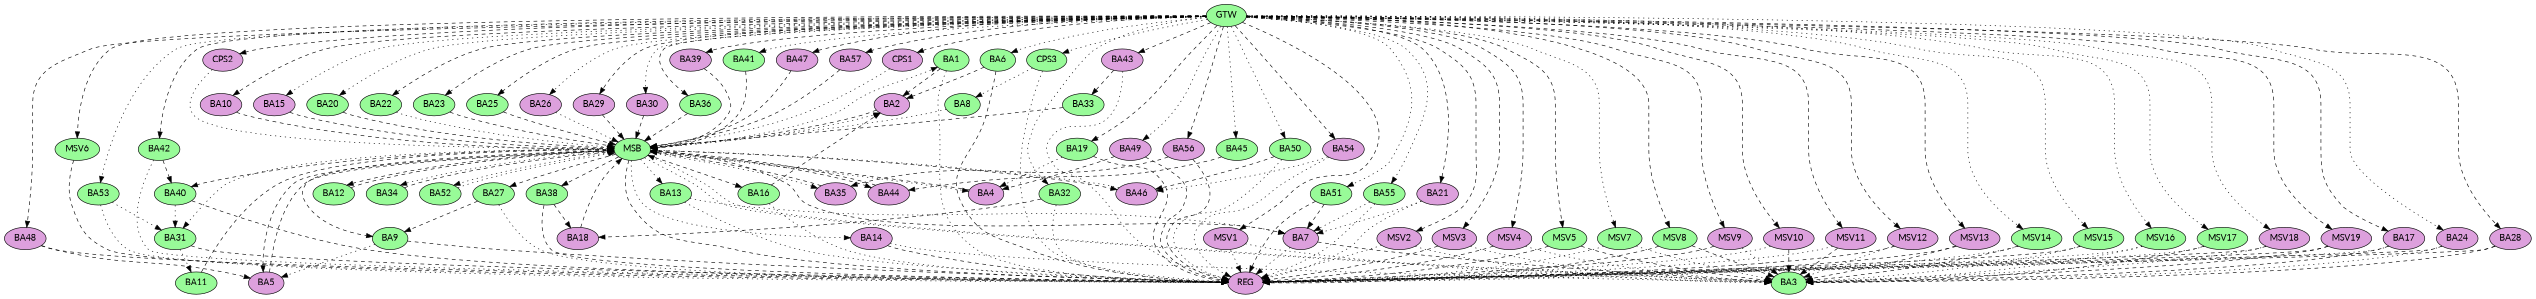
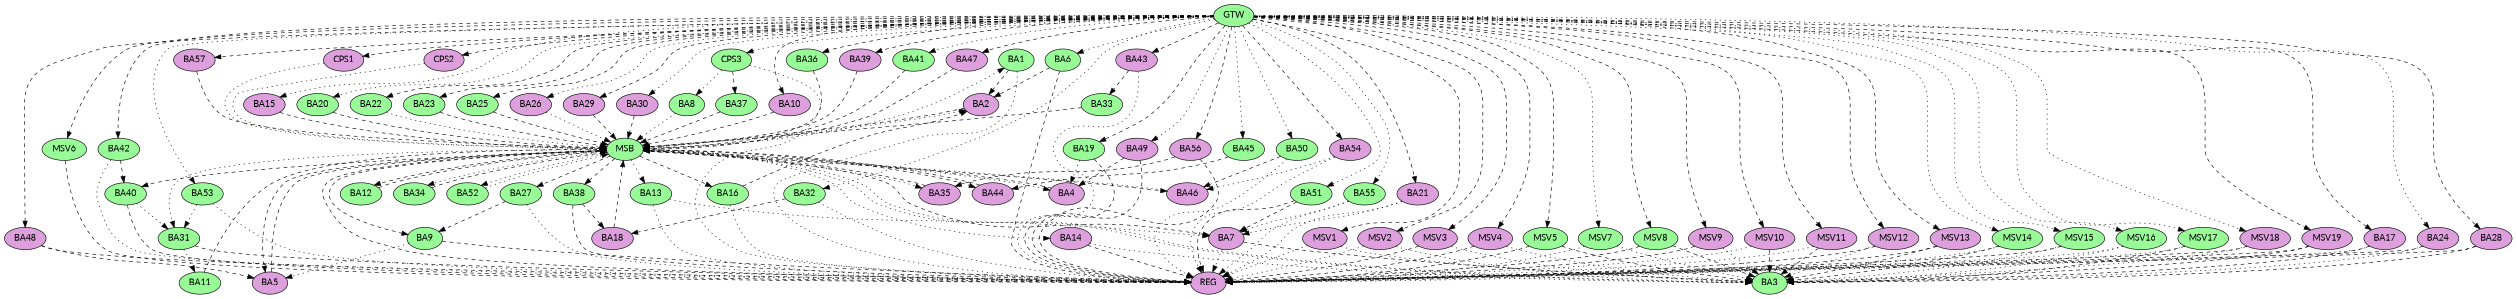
node "BA37": added
